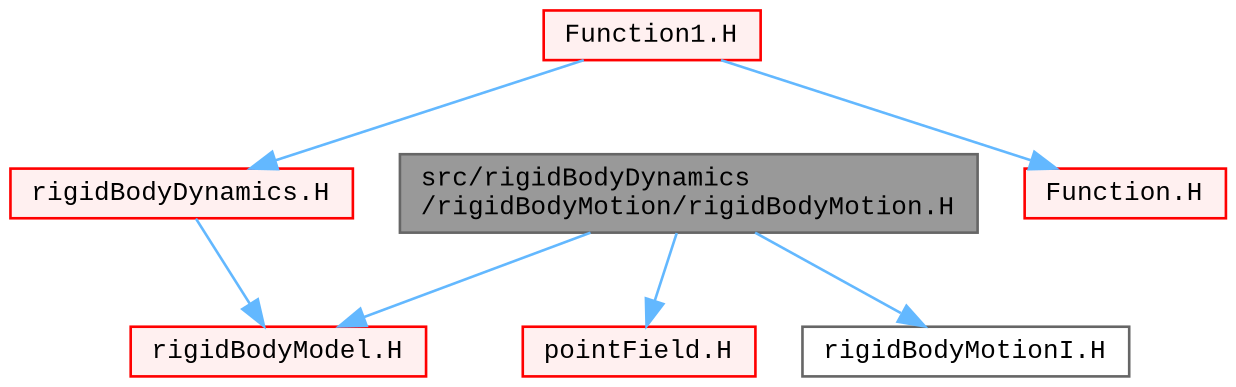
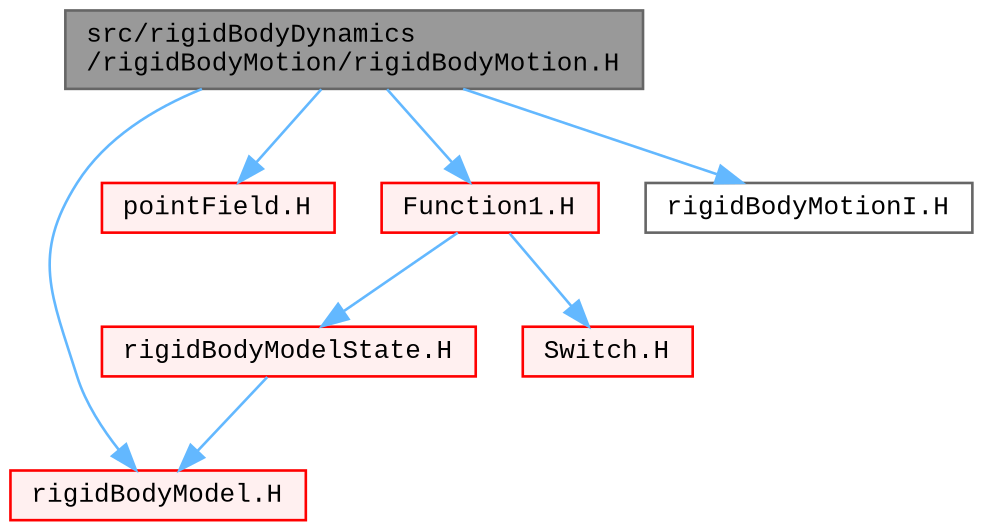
edge "src/rigidBodyDynamics /rigidBodyMotion/rigidBodyMotion.H" -> "Function1.H": added
node "rigidBodyDynamics.H": label "rigidBodyDynamics.H" -> "rigidBodyModelState.H"
node "Function.H": label "Function.H" -> "Switch.H"
